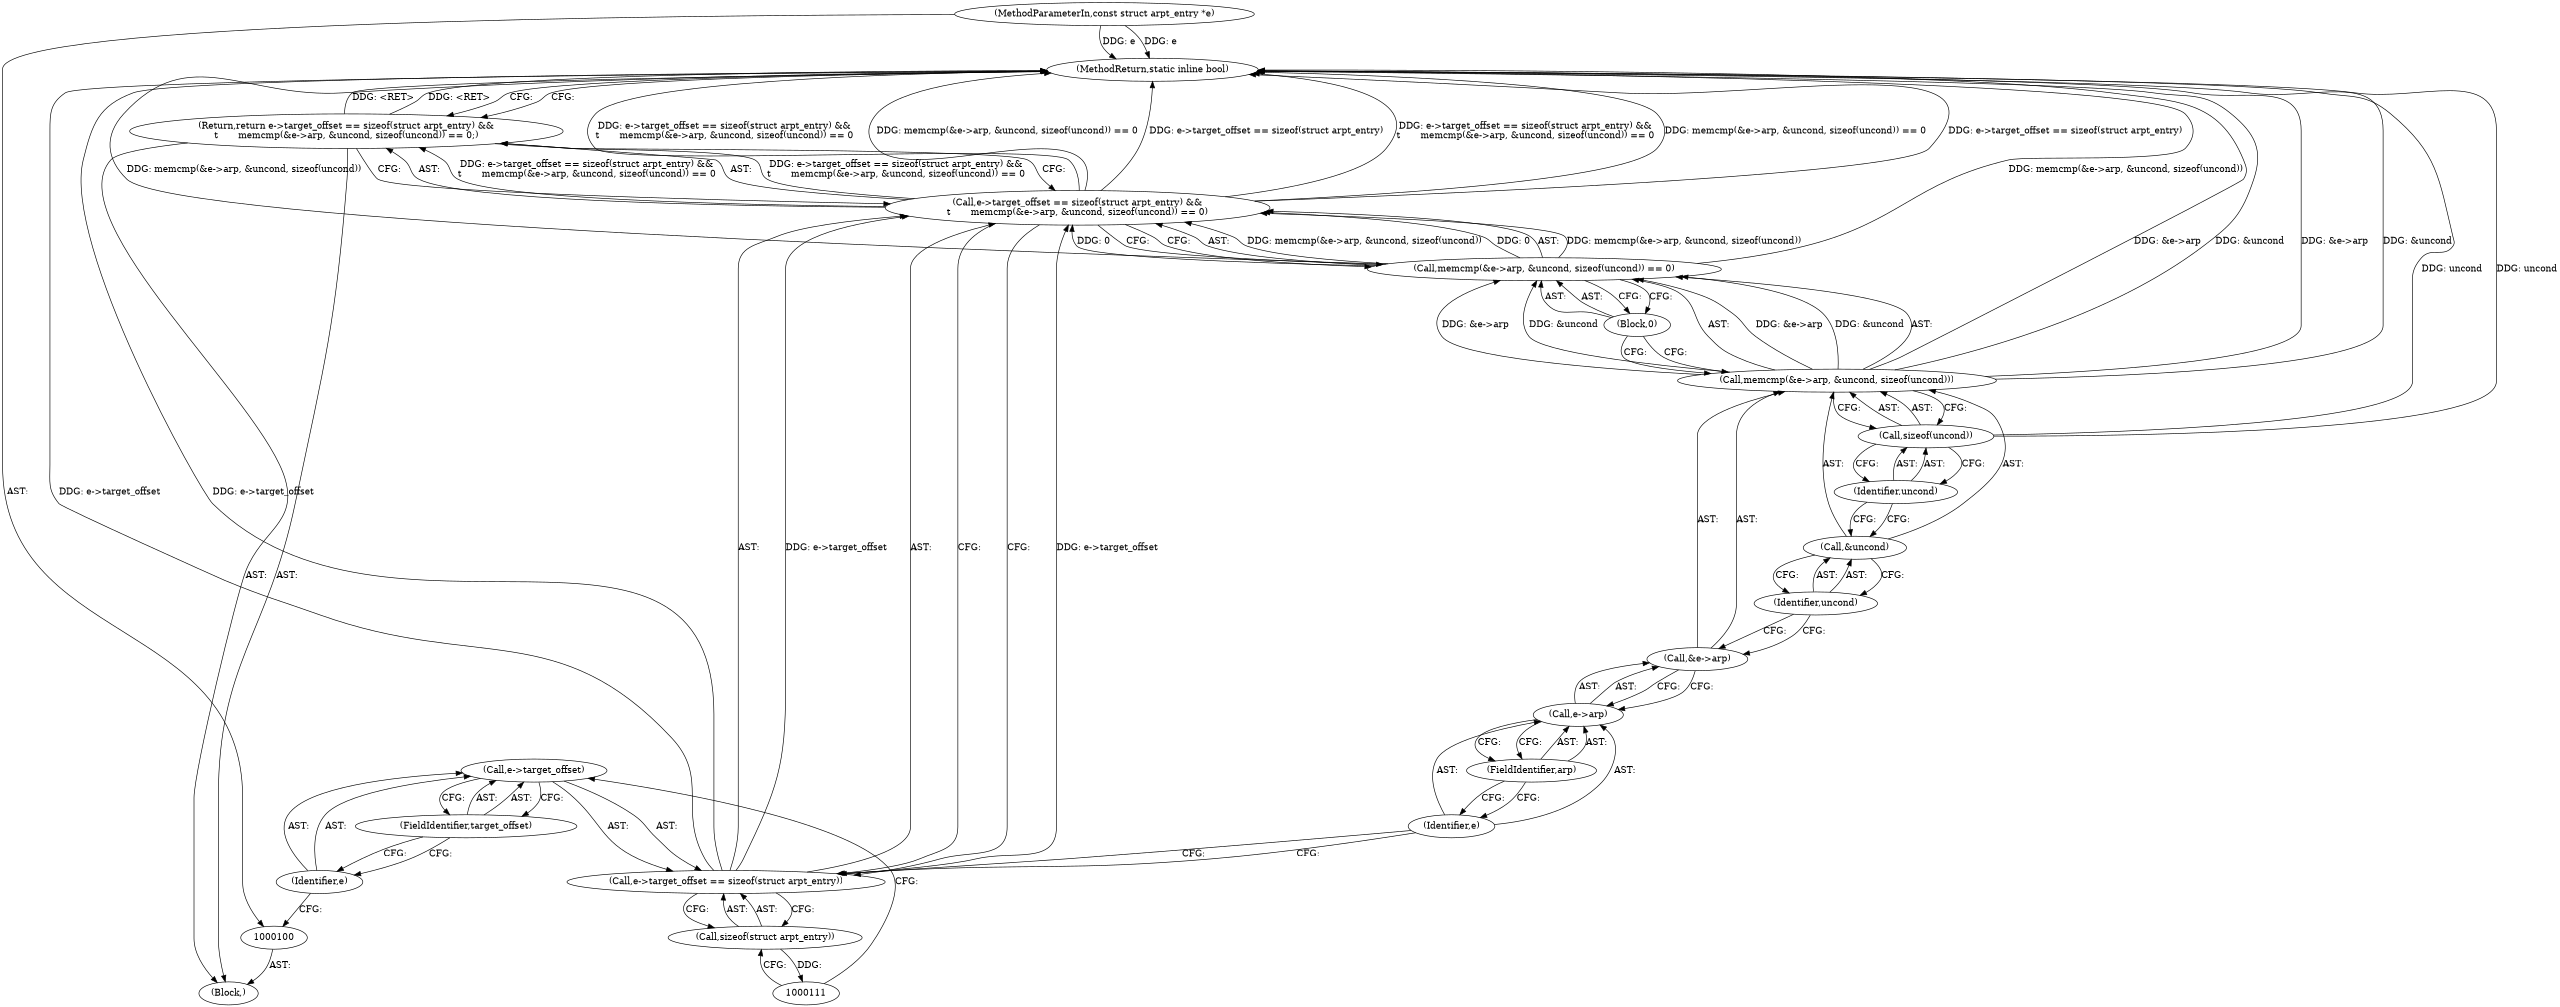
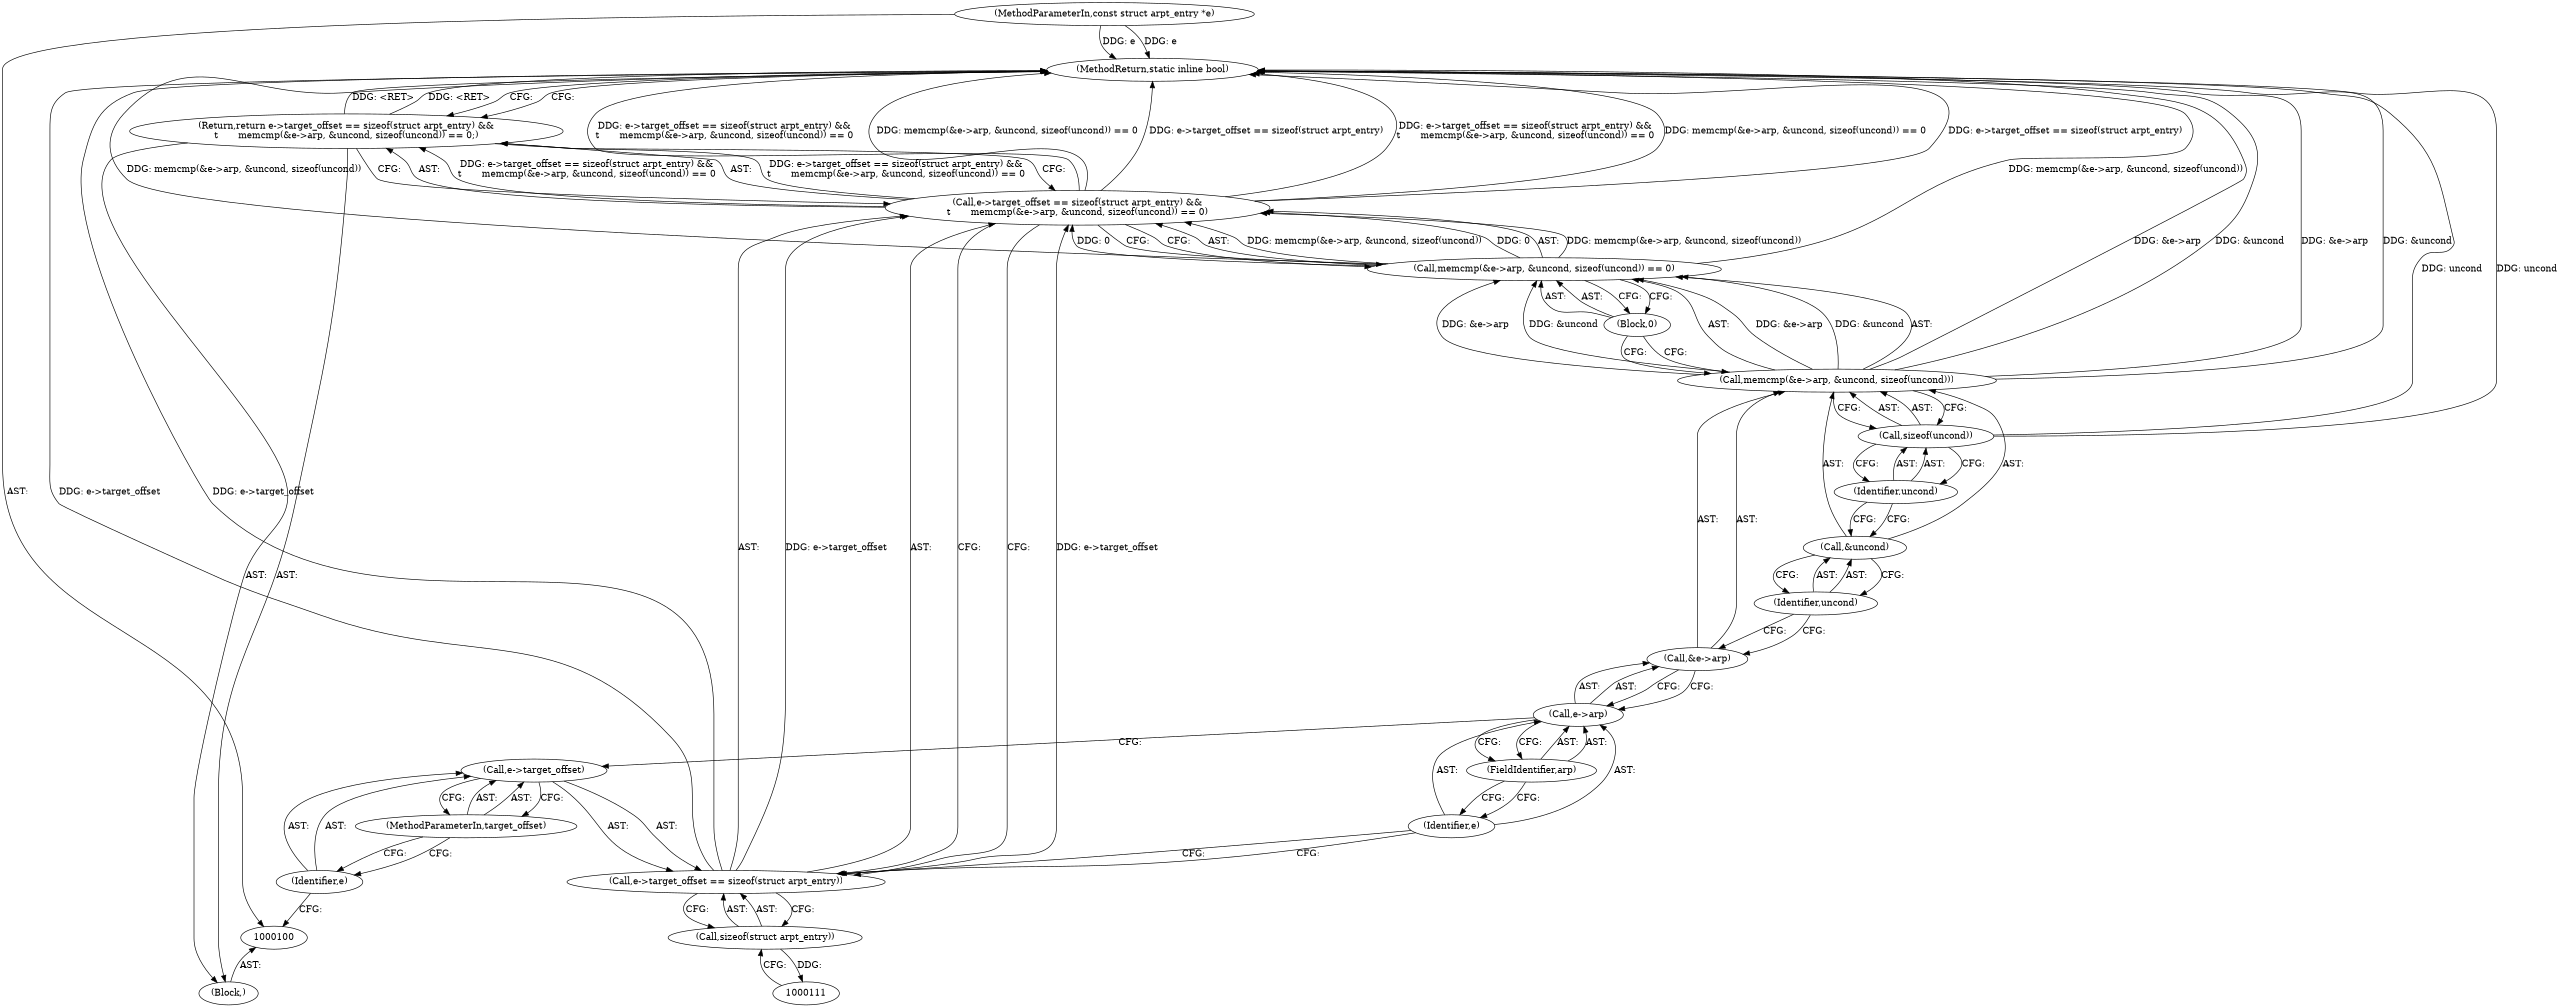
node "(FieldIdentifier,target_offset)": label "(FieldIdentifier,target_offset)" -> "(MethodParameterIn,target_offset)"
edge "1000111" -> "(Call,e->target_offset)": now "(Call,e->arp)" -> "(Call,e->target_offset)"
edge "1000100" -> "(Block,)": reversed
